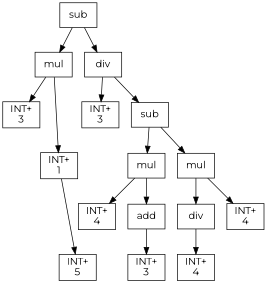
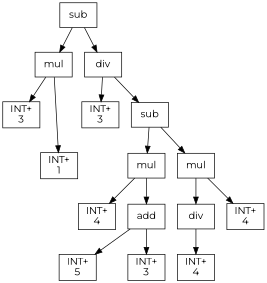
edge "INT+ 1" -> "INT+ 5": now "add" -> "INT+ 5"
